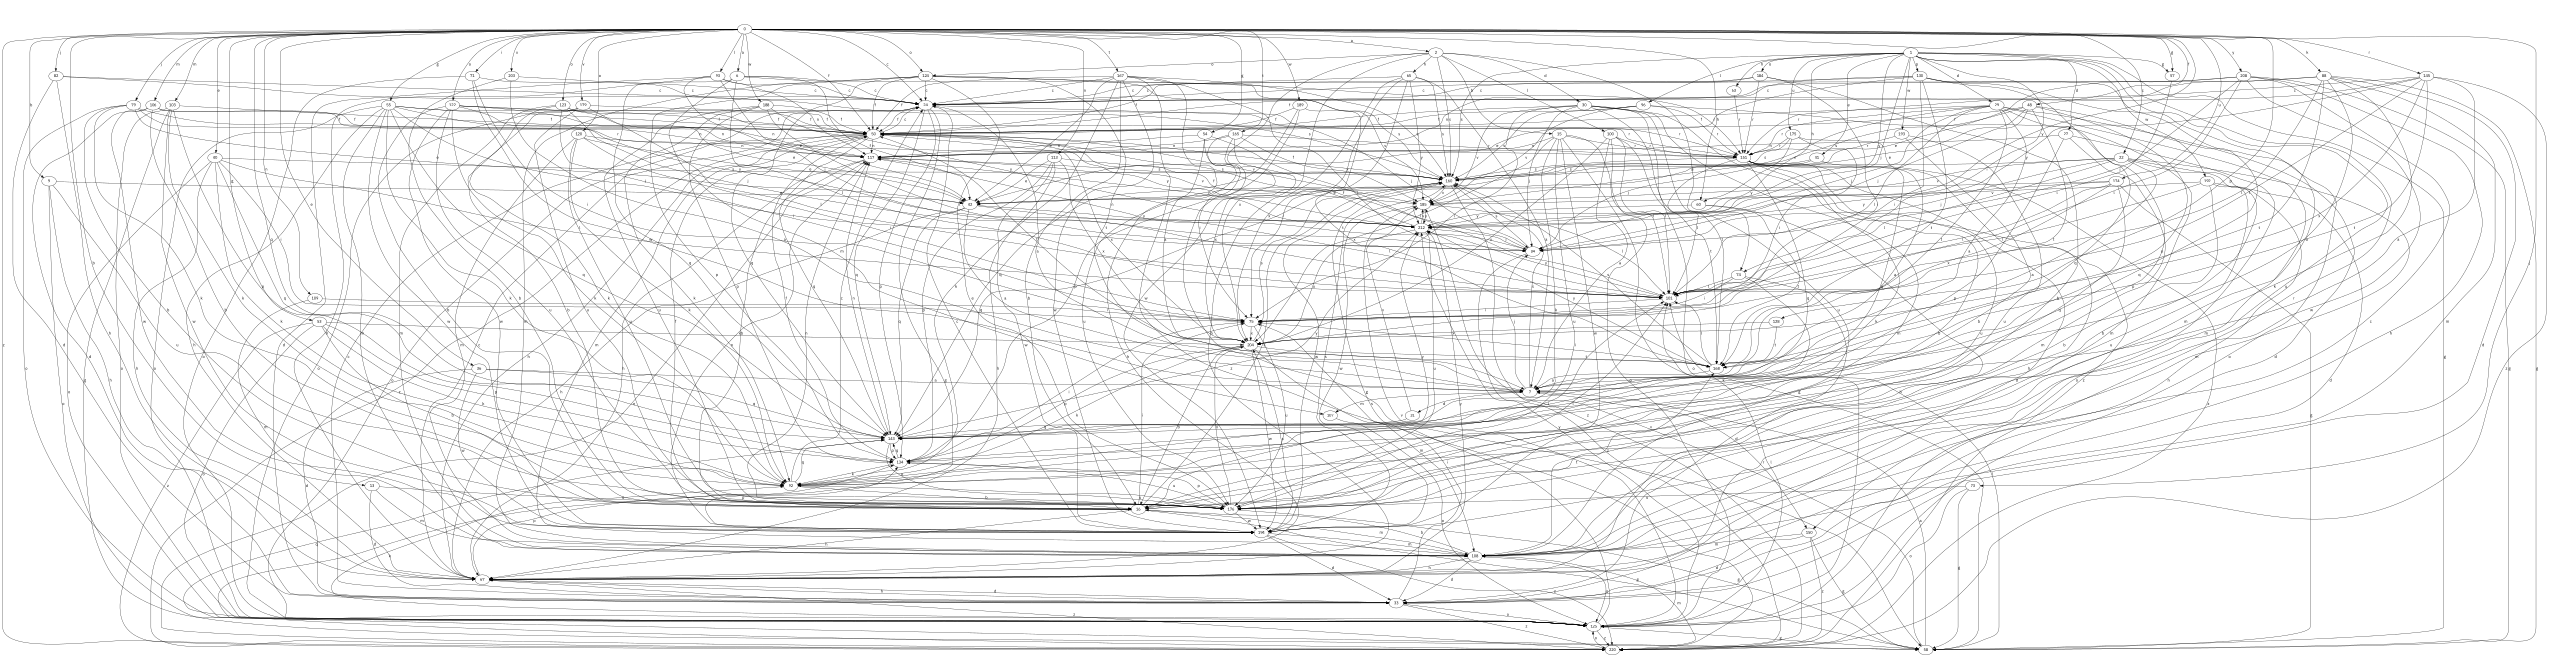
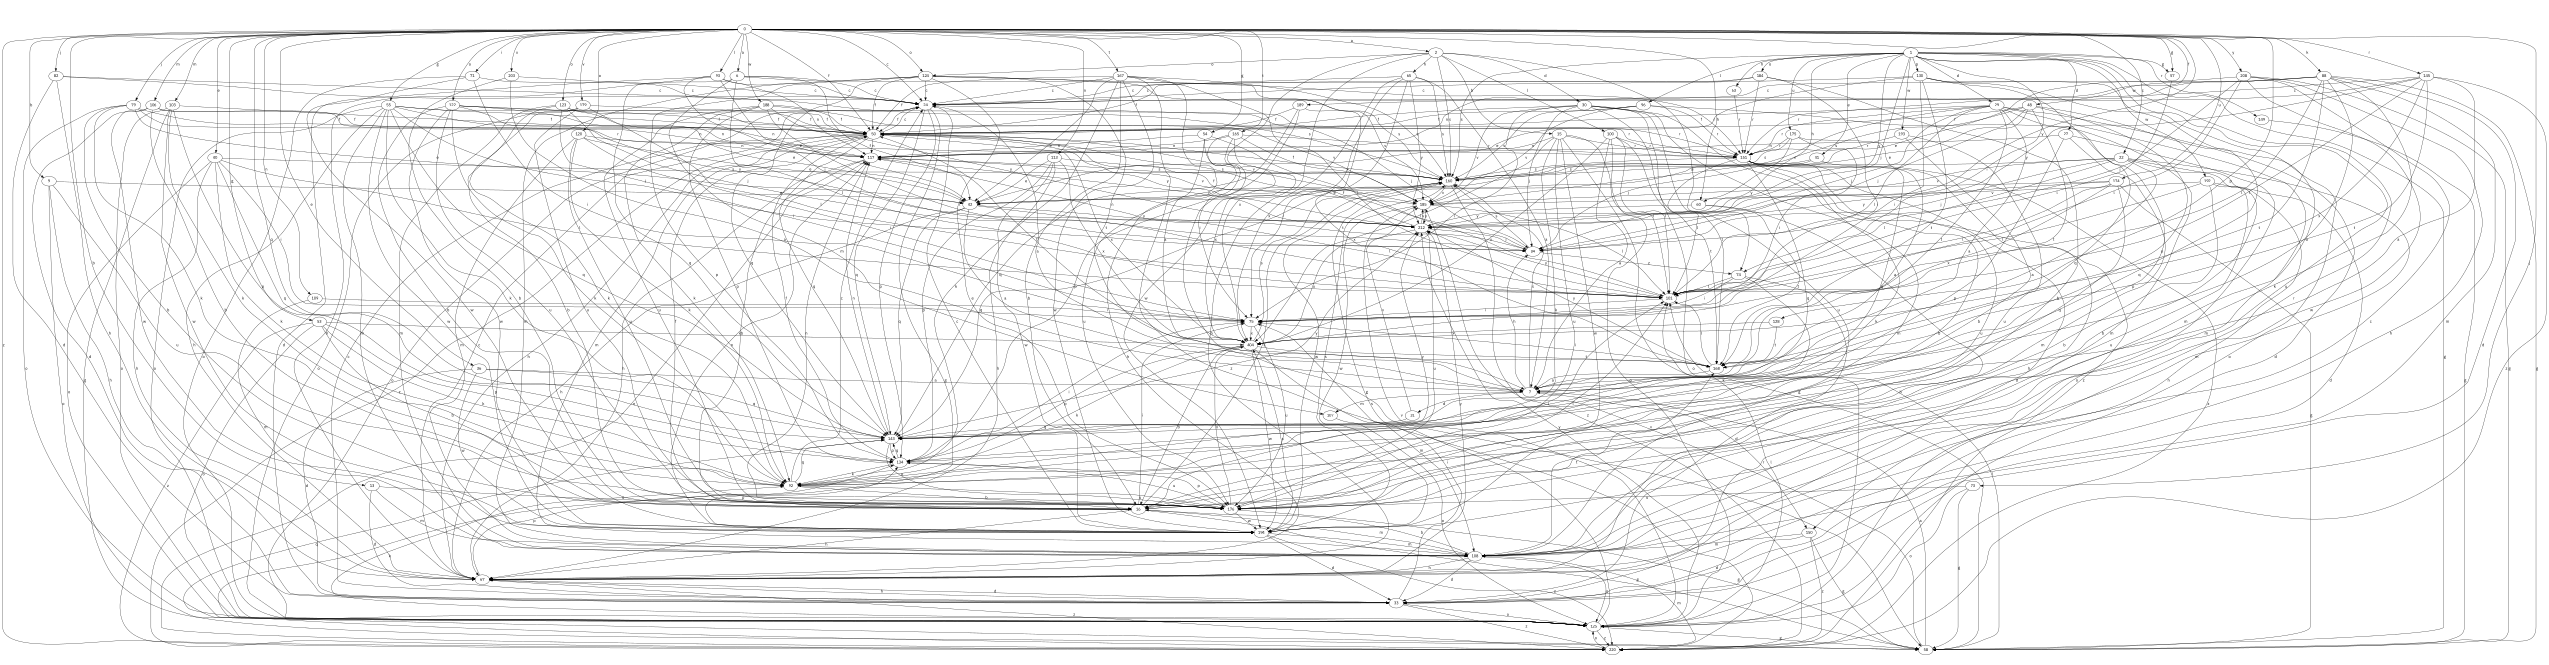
edge "0" -> "189": now "88" -> "189"
edge "208" -> "24": removed, label "c"
edge "130" -> "50": removed, label "f"
node "149": added
edge "188" -> "185": added, label "v"
edge "168" -> "160": removed, label "s"
edge "71" -> "7": now "71" -> "194"
edge "7" -> "84": label "j" -> "h"
node "204": label "204" -> "404"
edge "84" -> "220": now "84" -> "74"
